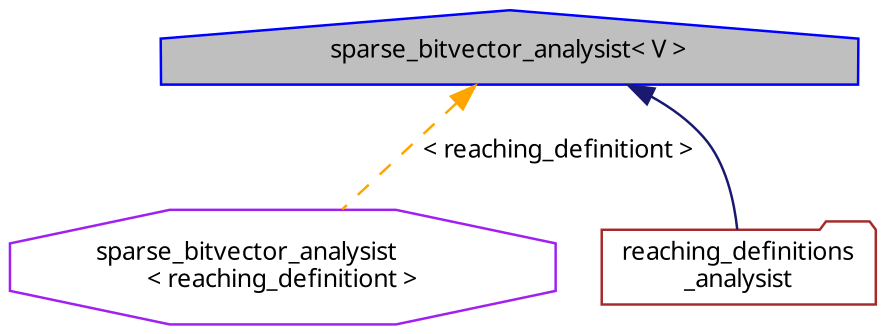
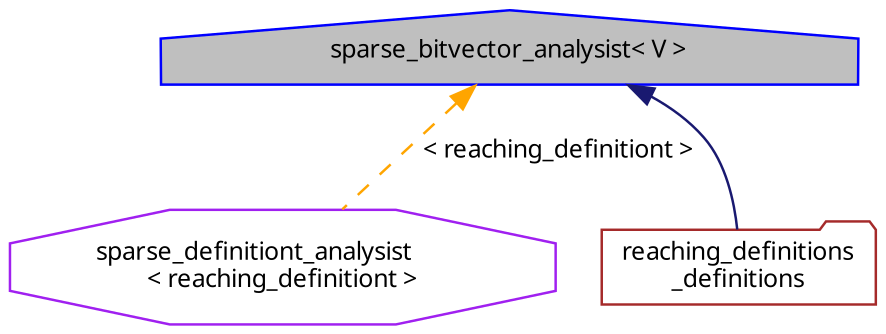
node "sparse_bitvector_analysist < reaching_definitiont >": label "sparse_bitvector_analysist < reaching_definitiont >" -> "sparse_definitiont_analysist < reaching_definitiont >"
node "reaching_definitions _analysist": label "reaching_definitions _analysist" -> "reaching_definitions _definitions"
